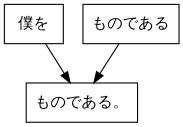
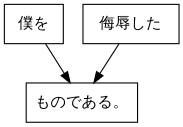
node "ものである": label "ものである" -> "侮辱した"
